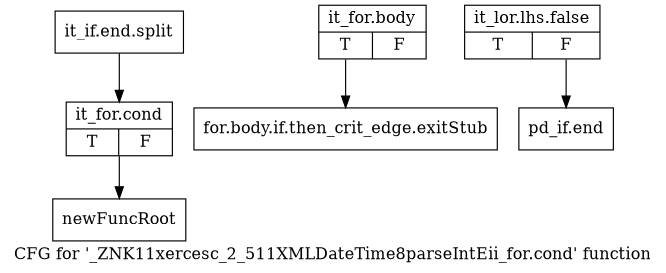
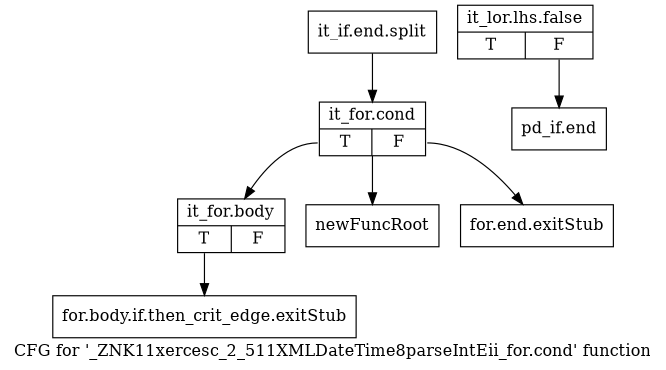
edge "it_for.cond" -> "it_for.body": added
node "for.end.exitStub": added
